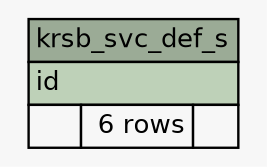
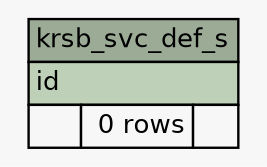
node "krsb_svc_def_s": text "6 rows" -> "0 rows"
